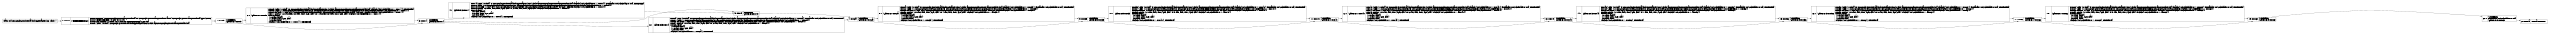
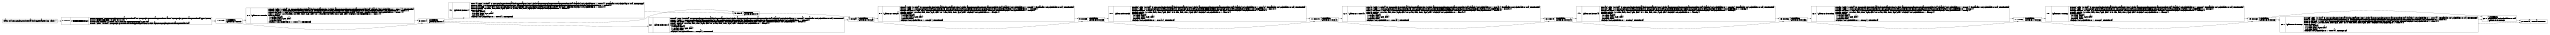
node "20: ?": added
